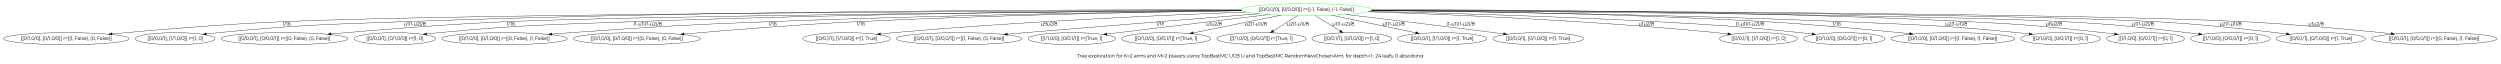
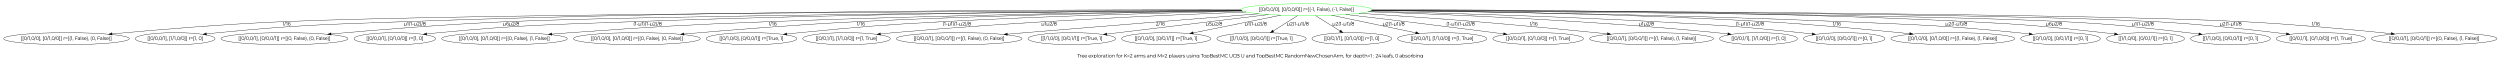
edge "[[0/0,0/0], [0/0,0/0]] r=[(-1, False), (-1, False)]" -> "[[0/0,0/1], [0/0,0/1]] r=[(0, False), (0, False)]": label "1/16" -> "µ6µ2/8"
edge "[[0/0,0/0], [0/0,0/0]] r=[(-1, False), (-1, False)]" -> "[[0/0,1/1], [1/1,0/0]] r=[1, True]": label "µ9µ2/8" -> "µ1µ2/8"
edge "[[0/0,0/0], [0/0,0/0]] r=[(-1, False), (-1, False)]" -> "[[0/0,0/1], [0/0,0/1]] r=[(1, False), (0, False)]": label "1/16" -> "2/16"
edge "[[0/0,0/0], [0/0,0/0]] r=[(-1, False), (-1, False)]" -> "[[1/1,0/0], [0/0,1/1]] r=[True, 1]": label "µ1µ2/8" -> "µ5µ2/8"
edge "[[0/0,0/0], [0/0,0/0]] r=[(-1, False), (-1, False)]" -> "[[0/1,0/0], [0/0,1/1]] r=[True, 1]": label "µ2(1-µ1)/8" -> "µ1(1-µ2)/8"
edge "[[0/0,0/0], [0/0,0/0]] r=[(-1, False), (-1, False)]" -> "[[0/0,1/1], [0/1,0/0]] r=[1, 0]": label "µ1(1-µ2)/8" -> "µ2(1-µ1)/8"
edge "[[0/0,0/0], [0/0,0/0]] r=[(-1, False), (-1, False)]" -> "[[0/0,0/1], [1/1,0/0]] r=[1, True]": label "µ1(1-µ2)/8" -> "µ2(1-µ1)/8"
edge "[[0/0,0/0], [0/0,0/0]] r=[(-1, False), (-1, False)]" -> "[[0/0,0/1], [0/0,0/1]] r=[(0, False), (1, False)]": label "µ1µ2/8" -> "1/16"
node "[[0/1,0/0], [0/0,0/1]] r=[True, 1]": added
node "[[0/0,0/1], [0/0,0/1]] r=[(1, False), (1, False)]": added
